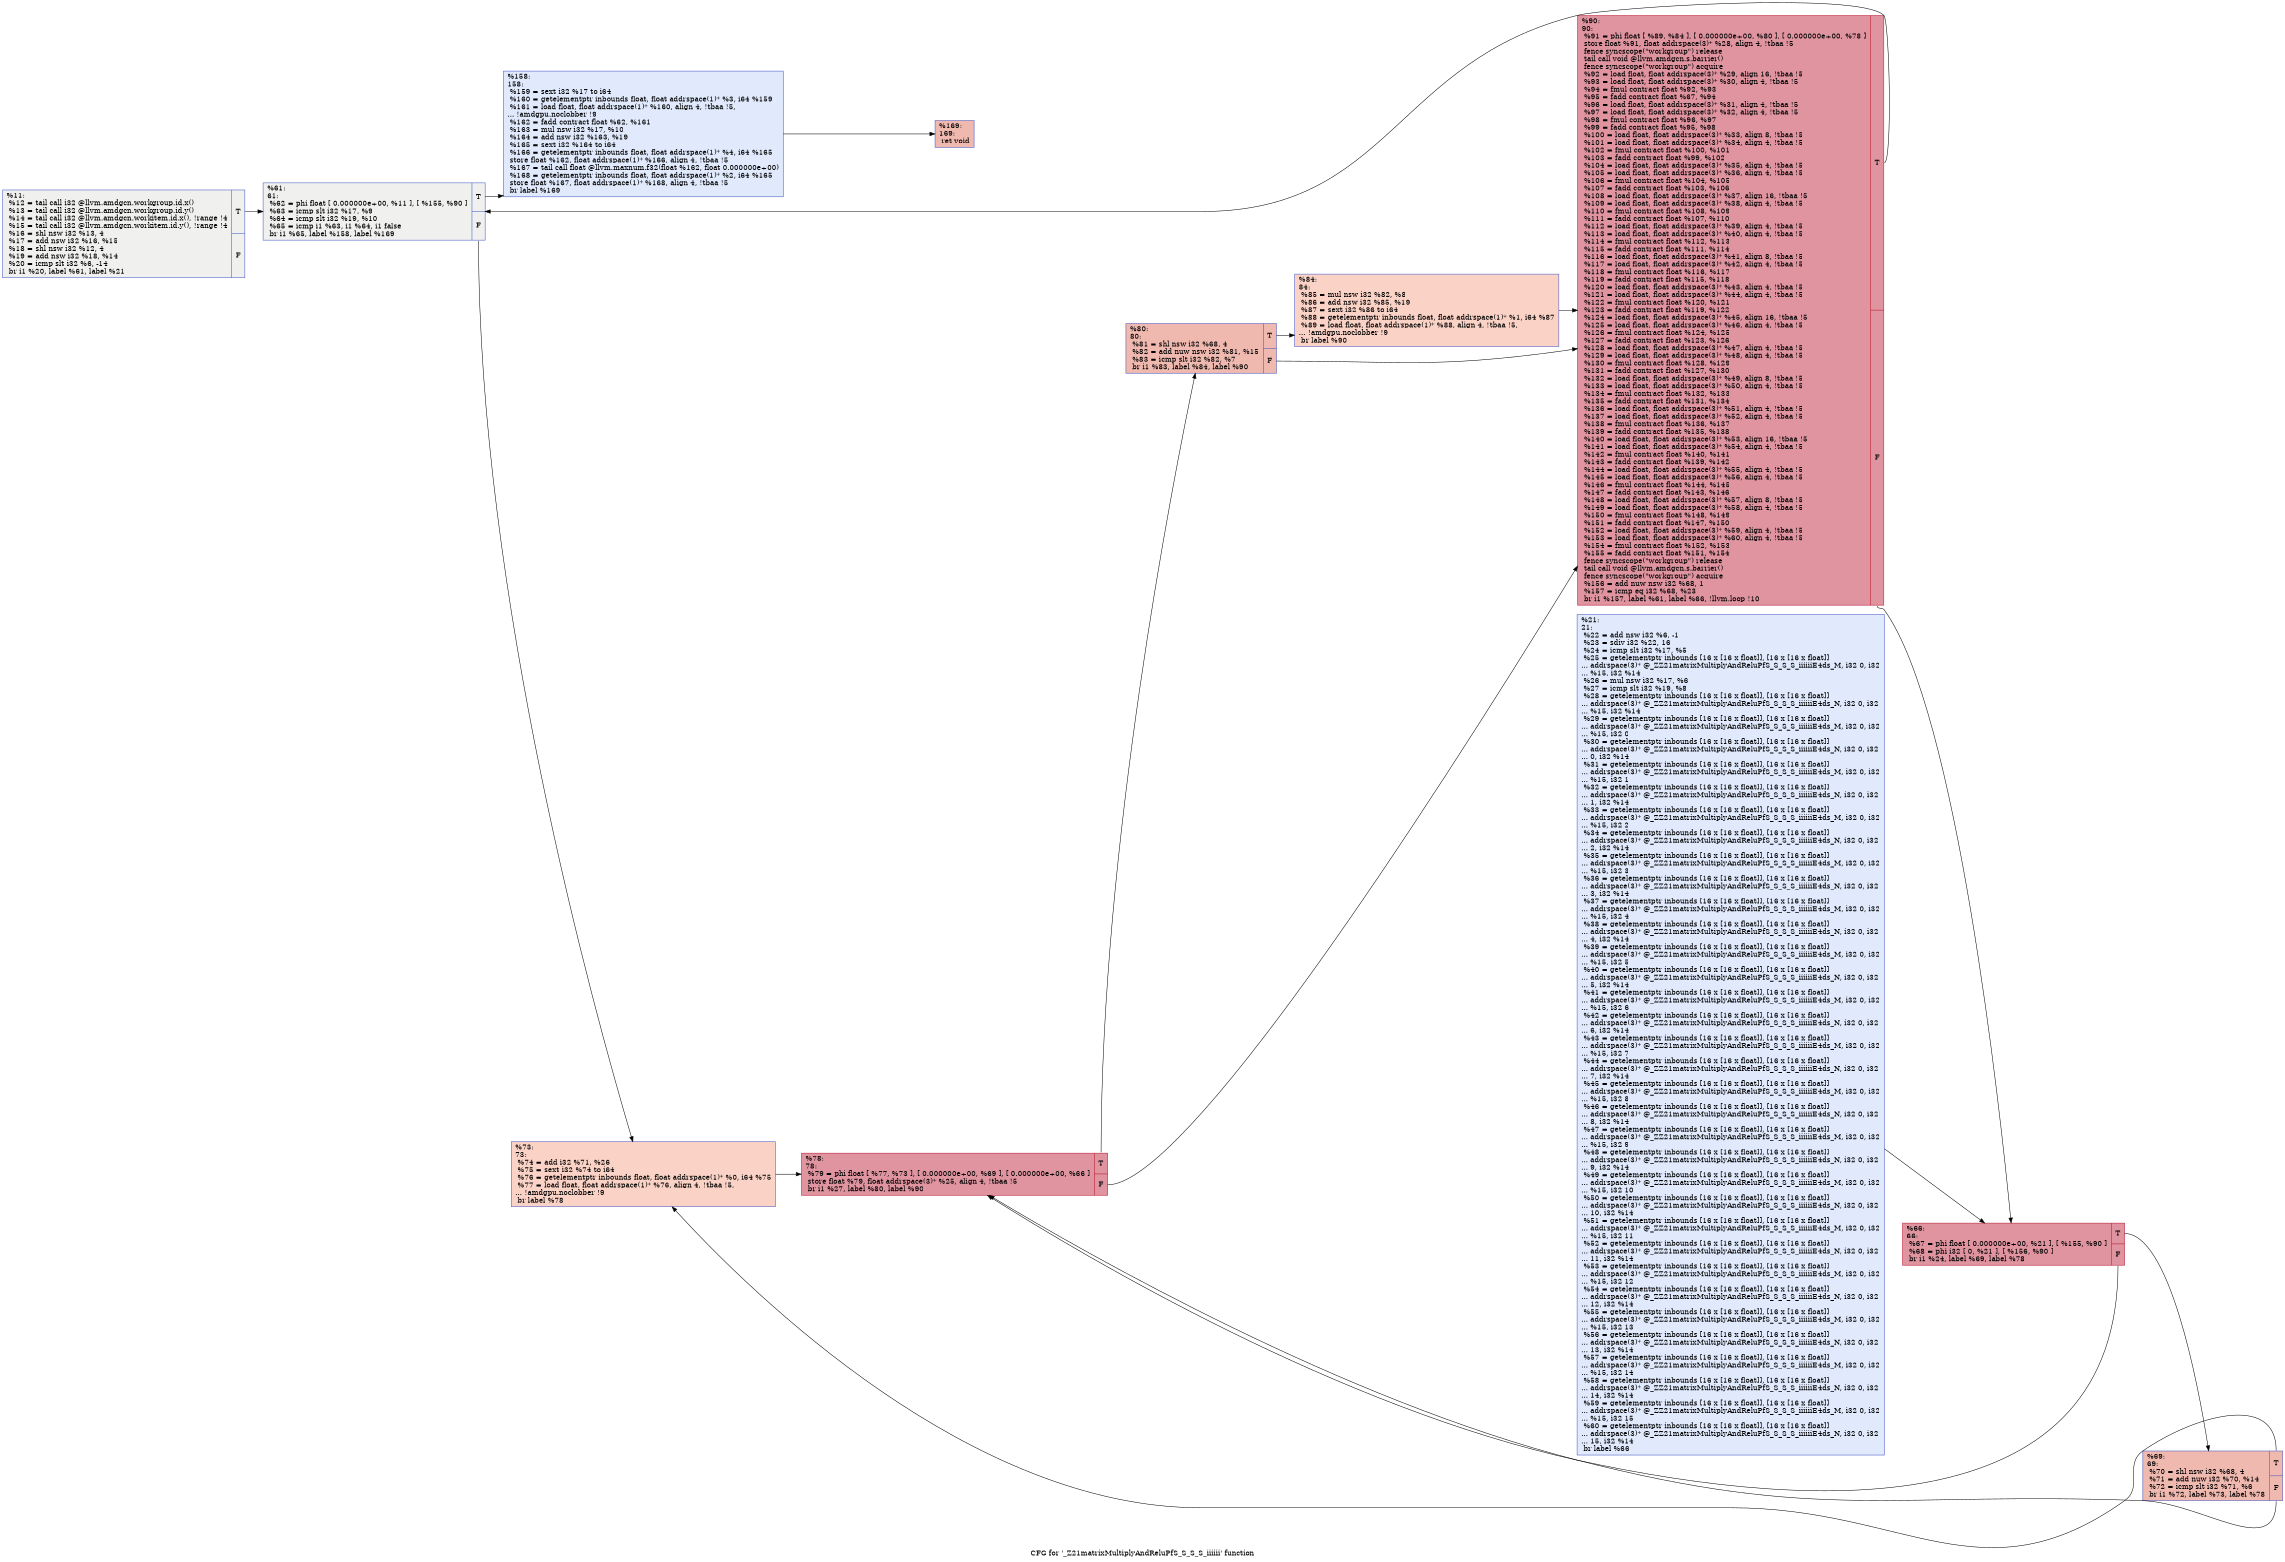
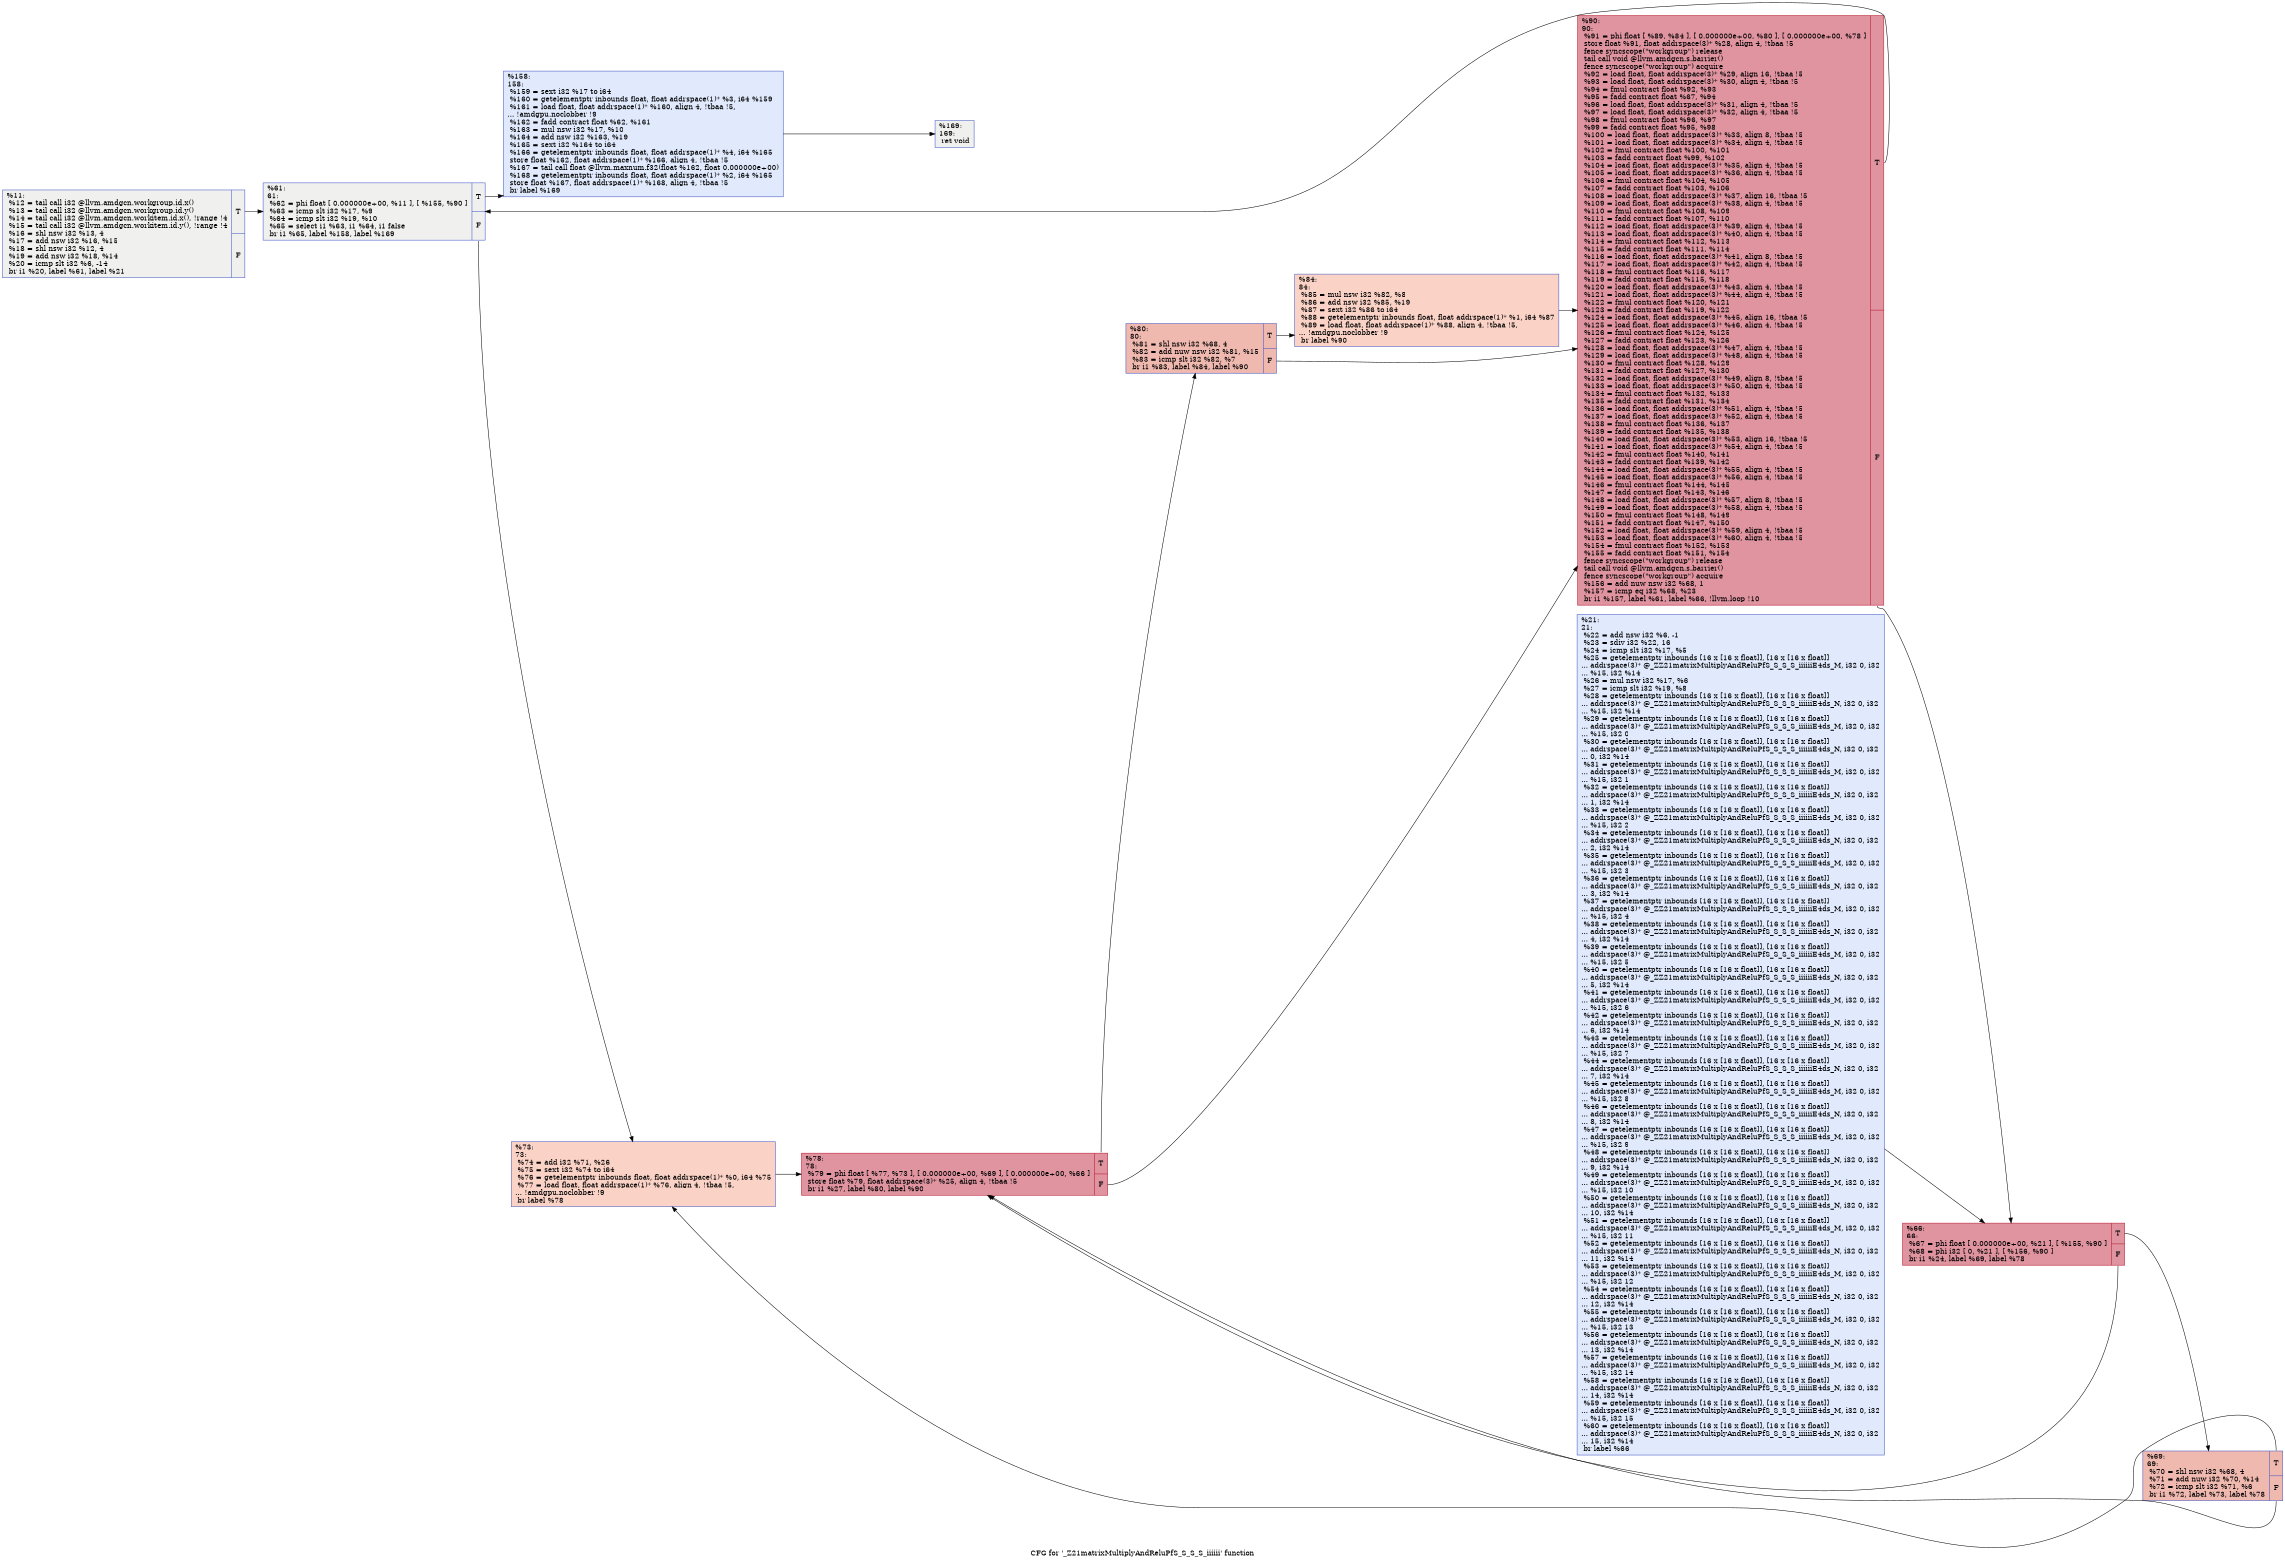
node "%169:": fillcolor #de614d70 -> #dedcdb70
node "%61:": text "%65 = icmp i1 %63, i1 %64, i1 false" -> "%65 = select i1 %63, i1 %64, i1 false"
